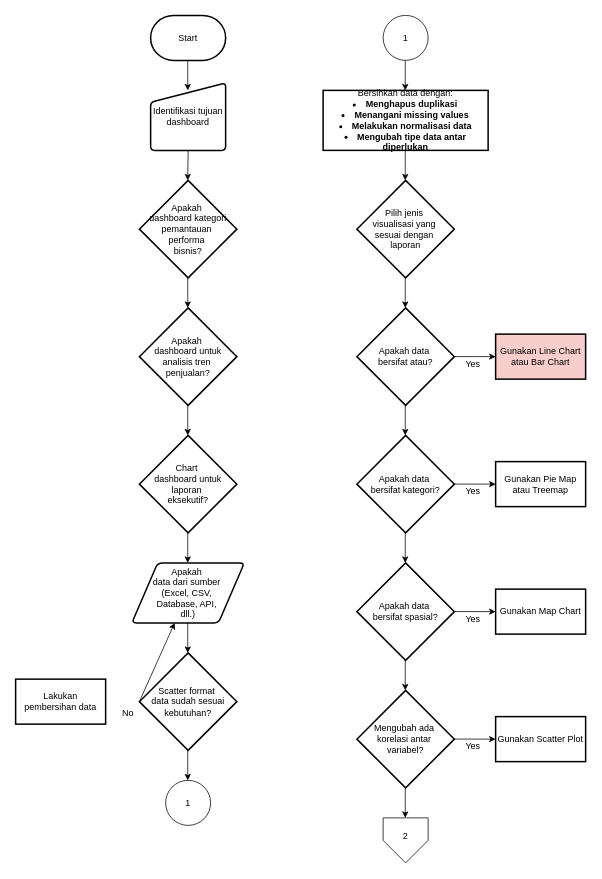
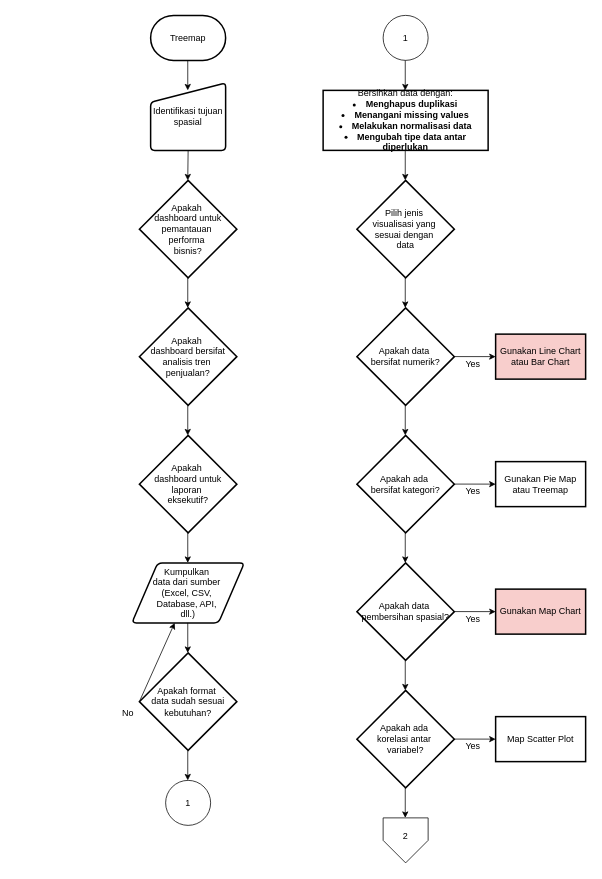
node "Start": label "Start" -> "Treemap"
node "Identifikasi tujuan dashboard": label "Identifikasi tujuan dashboard" -> "Identifikasi tujuan spasial"
node "Apakah dashboard kategori pemantauan performa bisnis?": label "Apakah dashboard kategori pemantauan performa bisnis?" -> "Apakah dashboard untuk pemantauan performa bisnis?"
node "Pilih jenis visualisasi yang sesuai dengan laporan": label "Pilih jenis visualisasi yang sesuai dengan laporan" -> "Pilih jenis visualisasi yang sesuai dengan data"
node "Apakah dashboard untuk analisis tren penjualan?": label "Apakah dashboard untuk analisis tren penjualan?" -> "Apakah dashboard bersifat analisis tren penjualan?"
node "Apakah data bersifat atau?": label "Apakah data bersifat atau?" -> "Apakah data bersifat numerik?"
node "Chart dashboard untuk laporan eksekutif?": label "Chart dashboard untuk laporan eksekutif?" -> "Apakah dashboard untuk laporan eksekutif?"
node "Apakah data bersifat kategori?": label "Apakah data bersifat kategori?" -> "Apakah ada bersifat kategori?"
node "Apakah data dari sumber (Excel, CSV, Database, API, dll.)": label "Apakah data dari sumber (Excel, CSV, Database, API, dll.)" -> "Kumpulkan data dari sumber (Excel, CSV, Database, API, dll.)"
node "Apakah data bersifat spasial?": label "Apakah data bersifat spasial?" -> "Apakah data pembersihan spasial?"
node "Gunakan Map Chart": fillcolor #ffffff -> #f8cecc
node "Lakukan pembersihan data": removed
node "Scatter format data sudah sesuai kebutuhan?": label "Scatter format data sudah sesuai kebutuhan?" -> "Apakah format data sudah sesuai kebutuhan?"
node "Mengubah ada korelasi antar variabel?": label "Mengubah ada korelasi antar variabel?" -> "Apakah ada korelasi antar variabel?"
node "Gunakan Scatter Plot": label "Gunakan Scatter Plot" -> "Map Scatter Plot"
